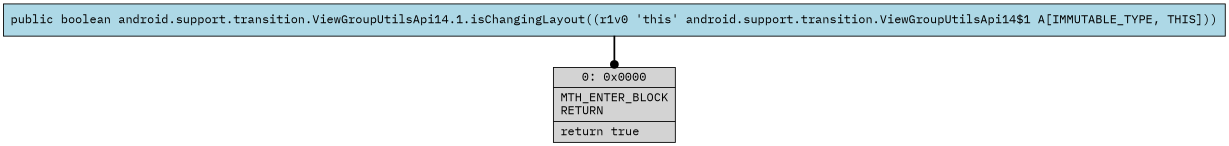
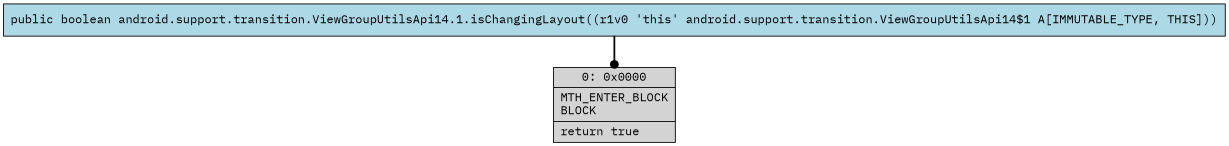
node "0: 0x0000": text "RETURN" -> "BLOCK"
